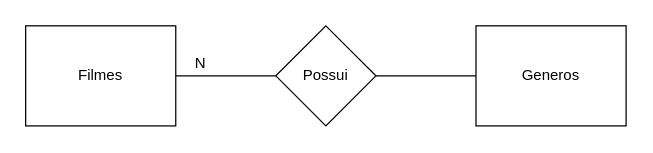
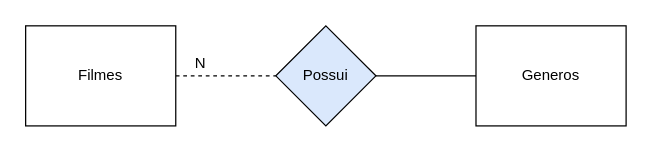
edge "Filmes" -- "Possui": style solid -> dashed
node "Possui": fillcolor #ffffff -> #dae8fc
